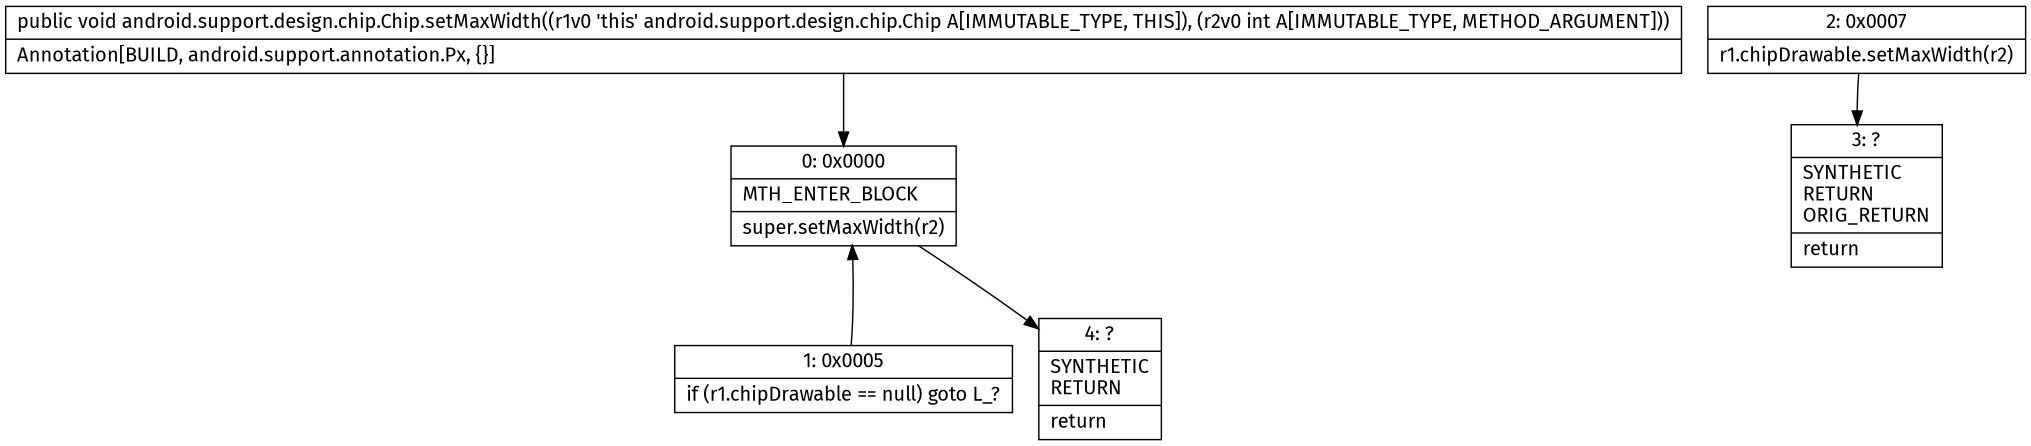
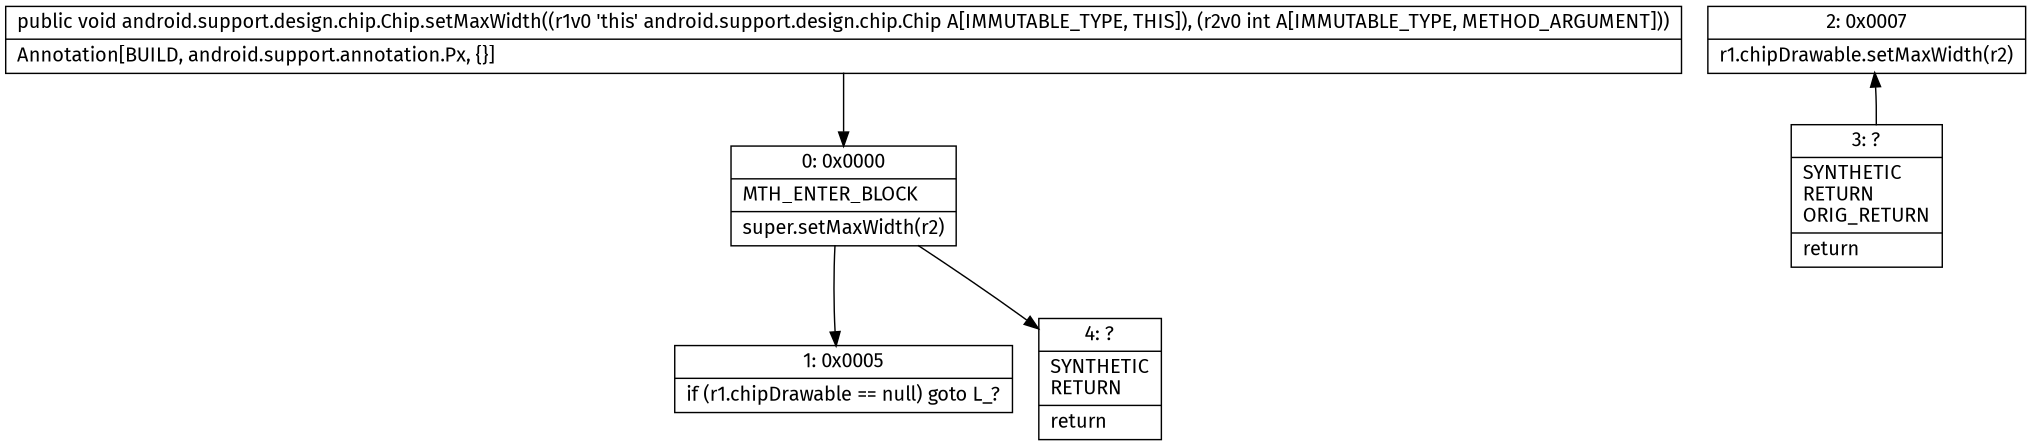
edge "2: 0x0007" -> "3: ?": reversed
edge "1: 0x0005" -> "0: 0x0000": reversed
